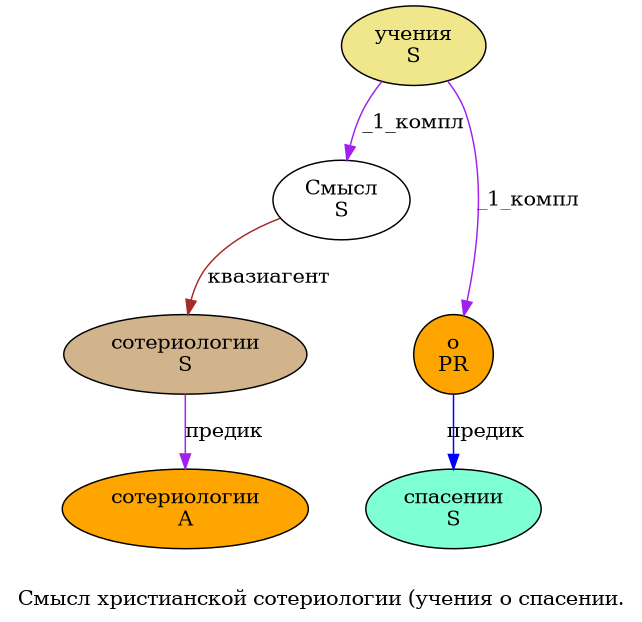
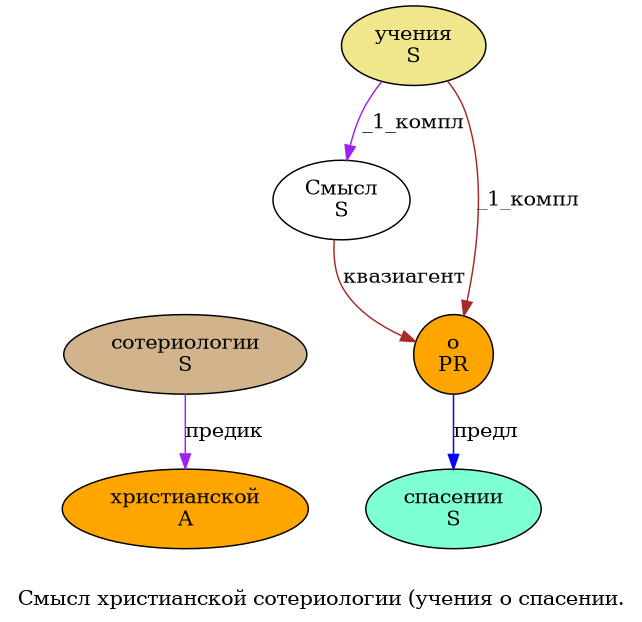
edge "учения S" -> "о PR": color purple -> brown
edge "Смысл S" -> "сотериологии S": now "Смысл S" -> "о PR"
edge "о PR" -> "спасении S": label "предик" -> "предл"
node "сотериологии A": label "сотериологии A" -> "христианской A"
